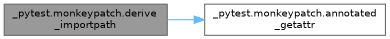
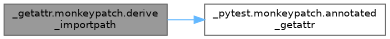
node "_pytest.monkeypatch.derive _importpath": label "_pytest.monkeypatch.derive _importpath" -> "_getattr.monkeypatch.derive _importpath"
